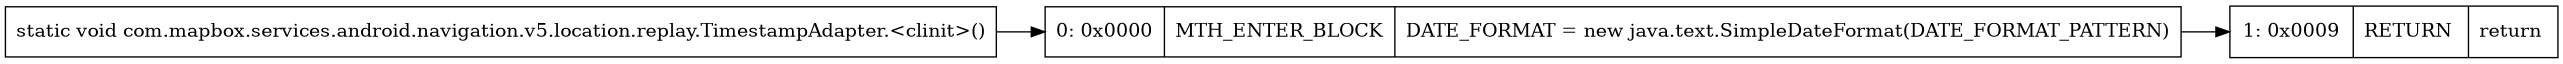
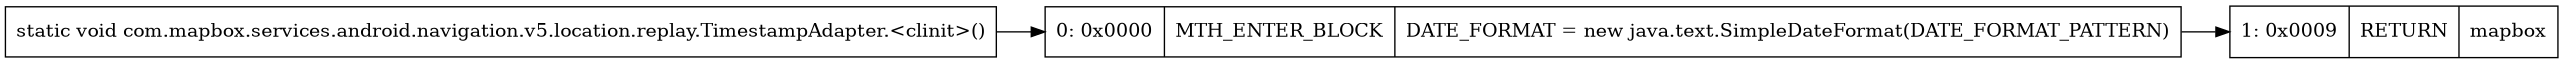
node "1: 0x0009": text "return" -> "mapbox"
